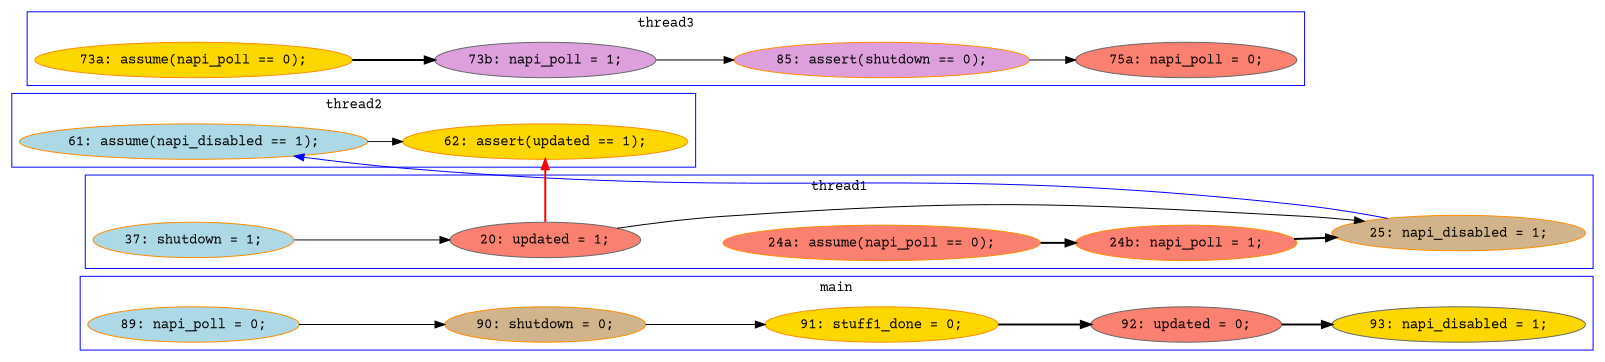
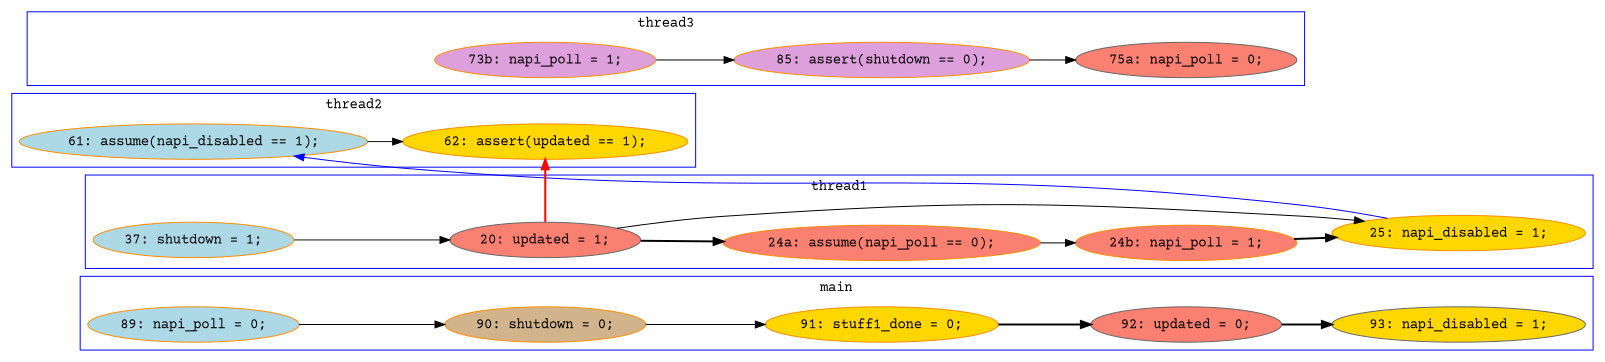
node "73a: assume(napi_poll == 0);": removed
node "73b: napi_poll = 1;": color gray40 -> darkorange
node "25: napi_disabled = 1;": fillcolor tan -> gold
edge "20: updated = 1;" -> "24a: assume(napi_poll == 0);": added
edge "24a: assume(napi_poll == 0);" -> "24b: napi_poll = 1;": style bold -> solid
